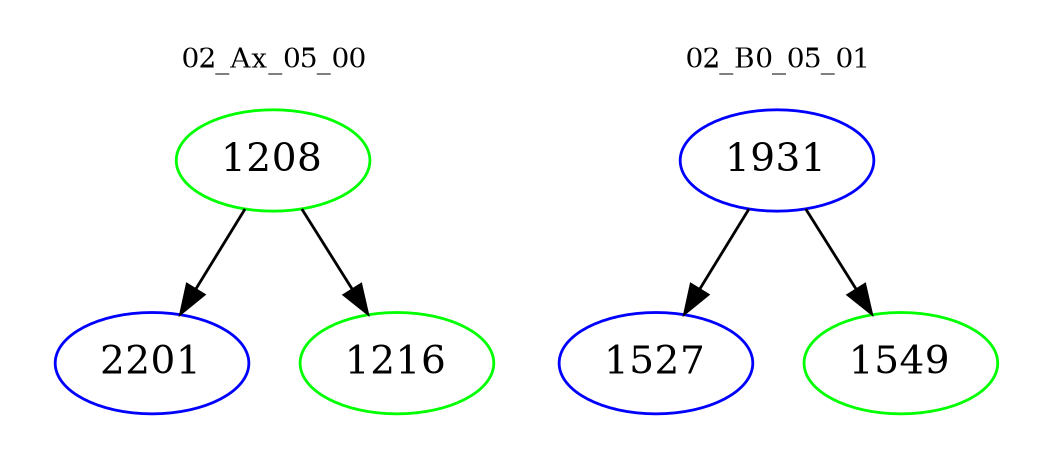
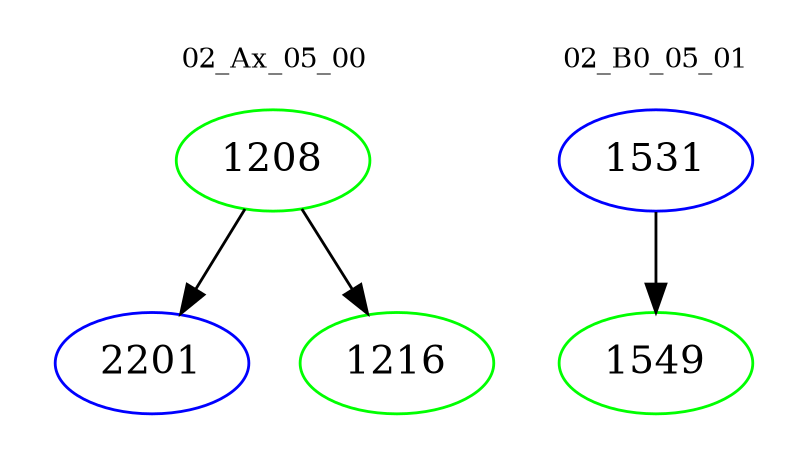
node "1931": label "1931" -> "1531"
node "1527": removed
